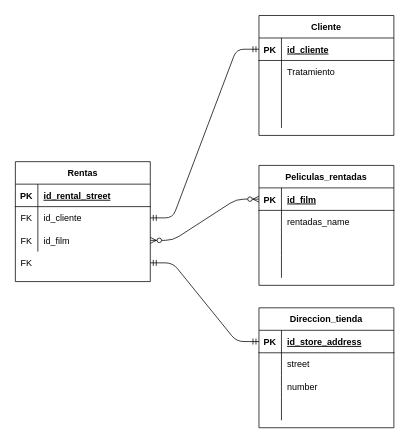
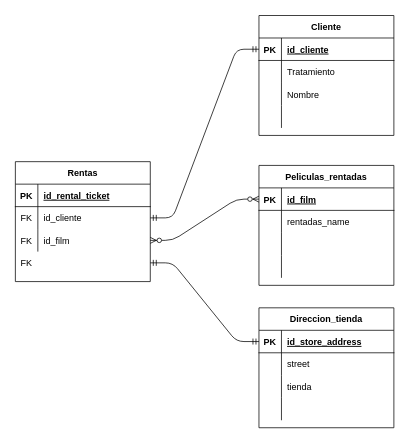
node "Nombre": added
node "id_rental_street": label "id_rental_street" -> "id_rental_ticket"
node "number": label "number" -> "tienda"
